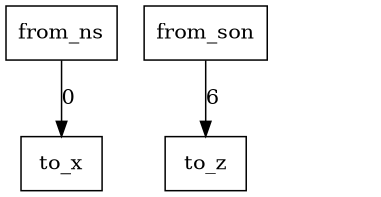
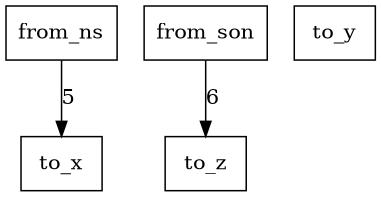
node "to_y": added
edge "from_ns" -> "to_x": label "0" -> "5"
